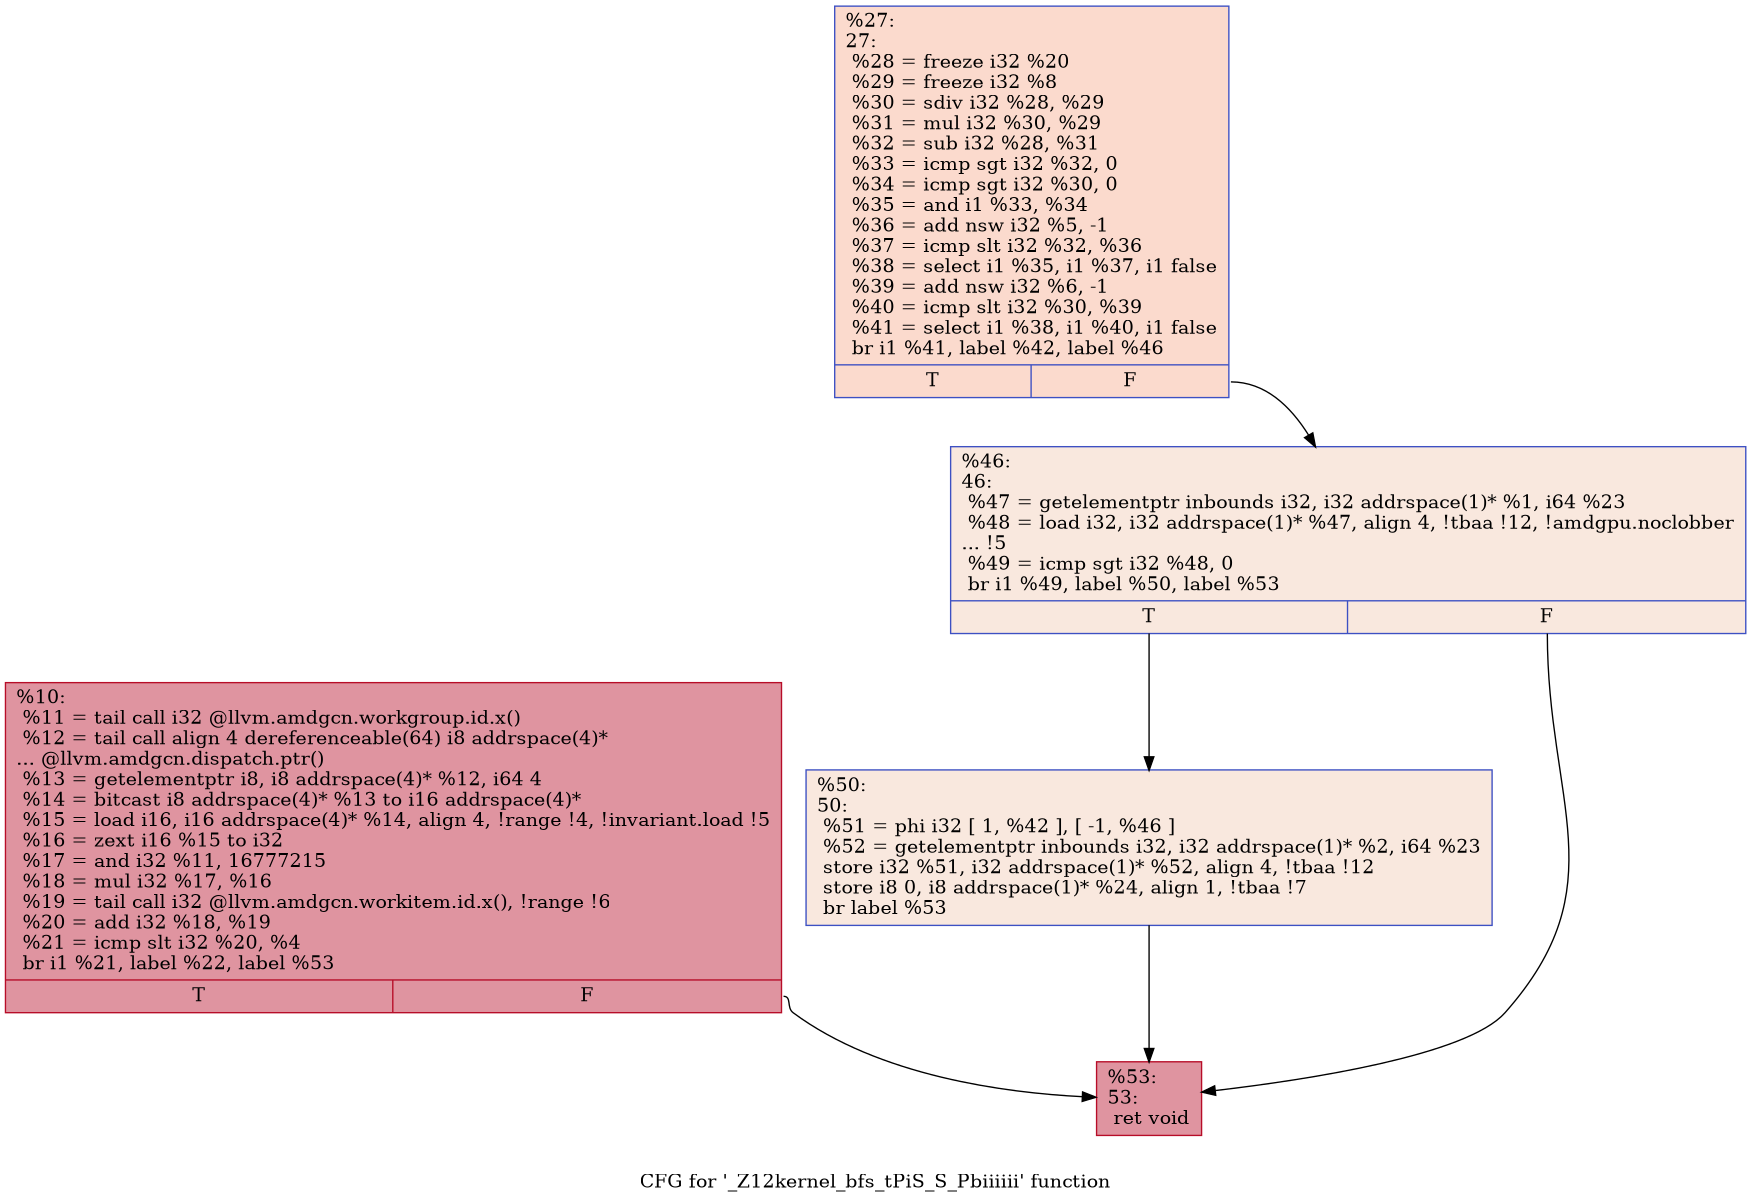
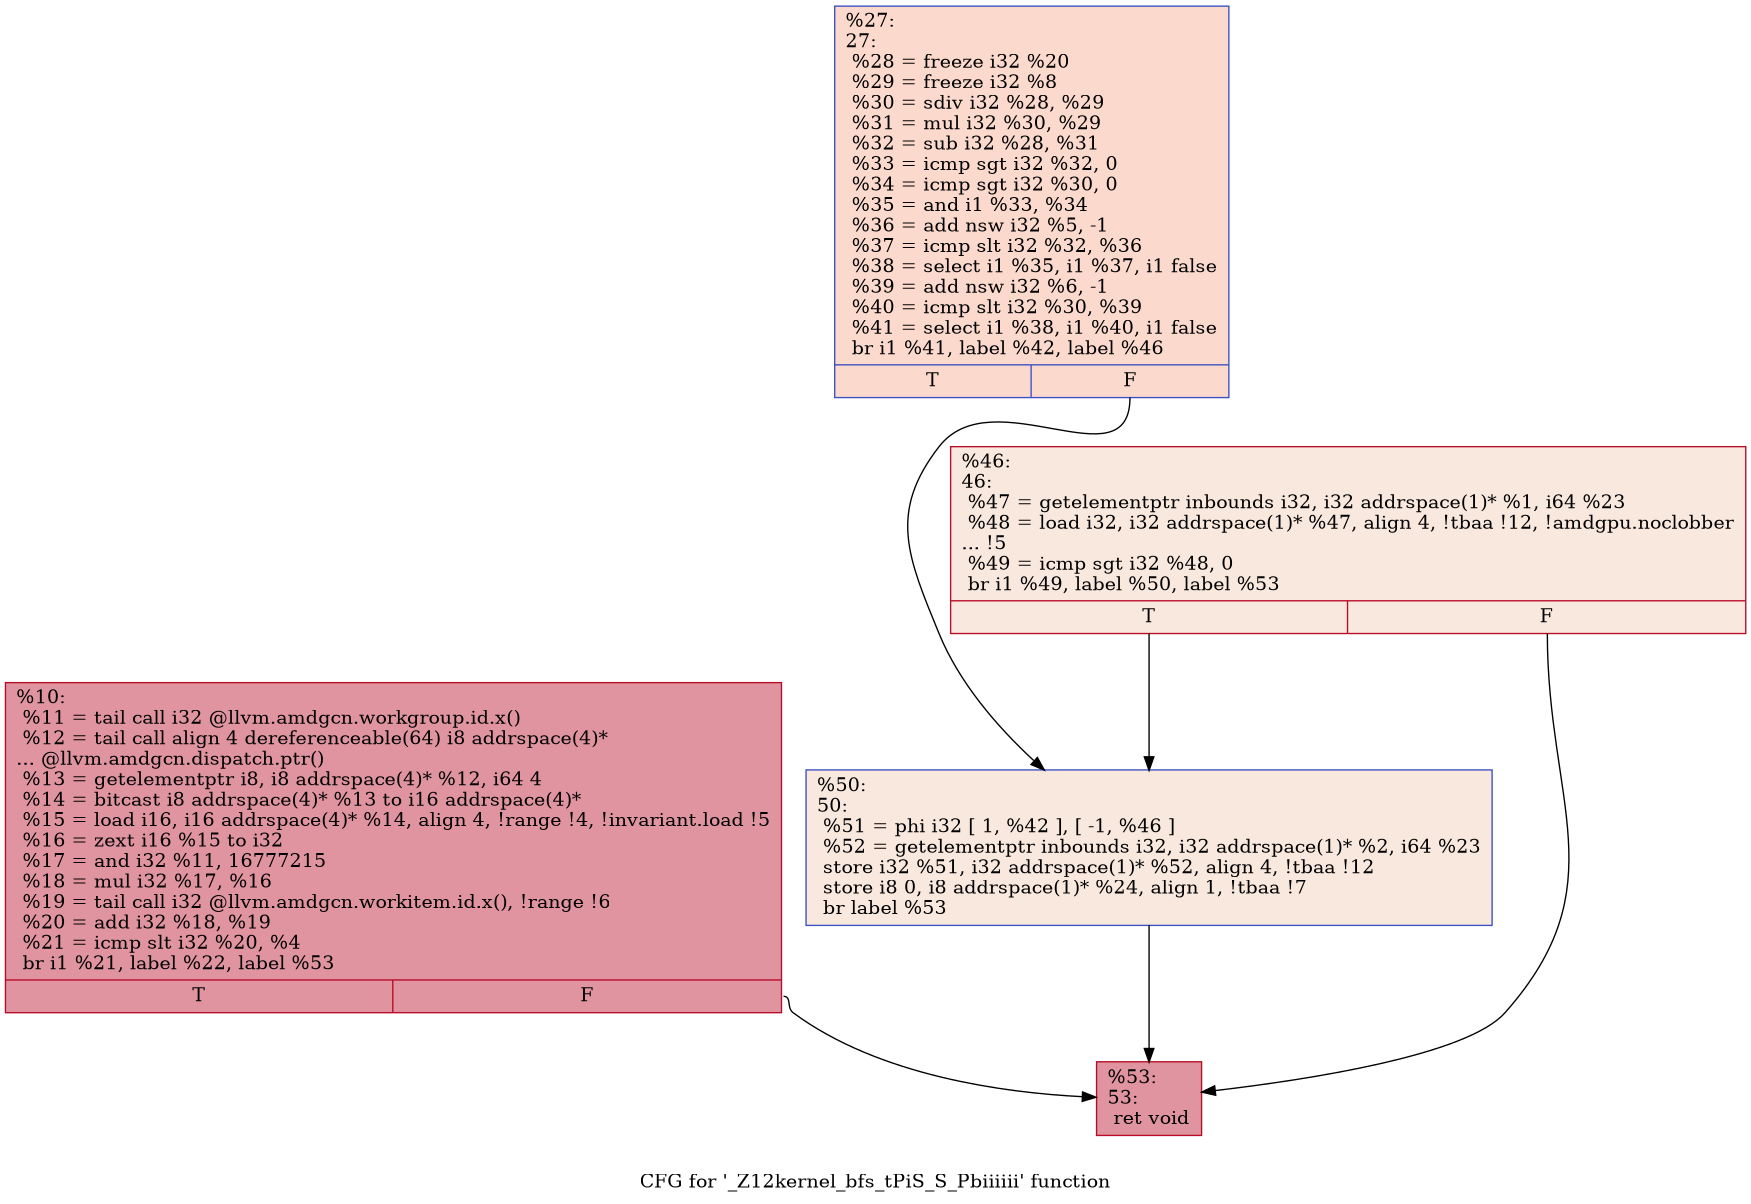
edge "%27:" -> "%46:": now "%27:" -> "%50:"
node "%46:": color #3d50c3ff -> #b70d28ff
